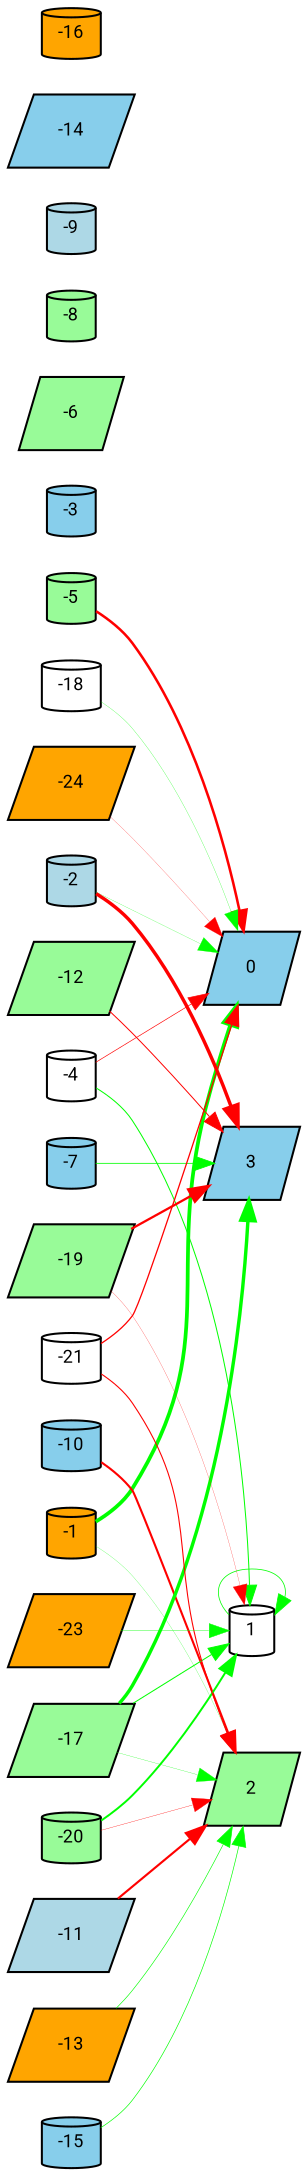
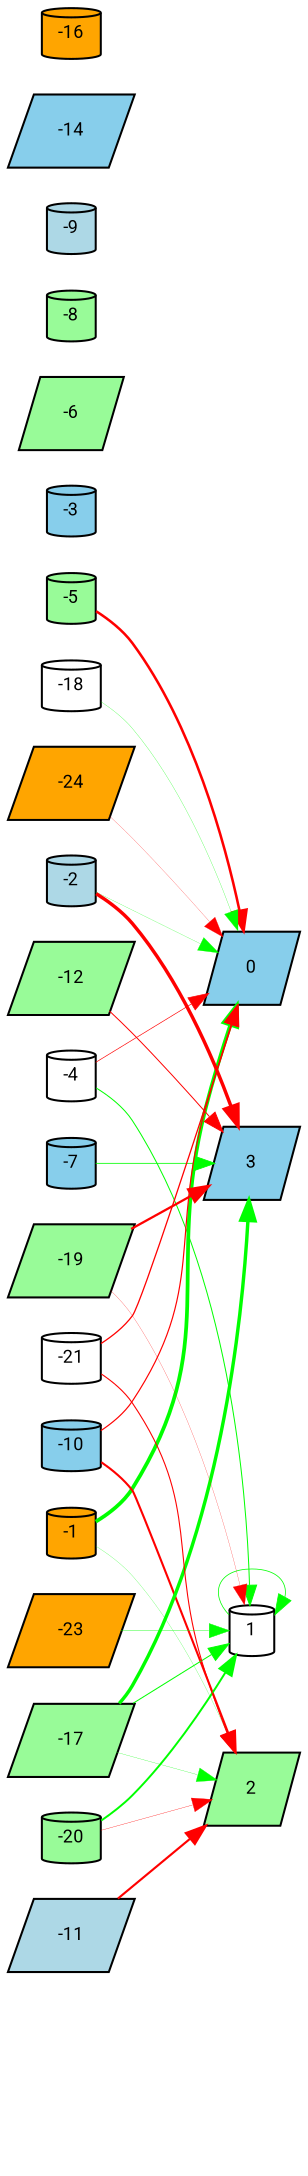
edge "-10" -> "0": added
node "-13": removed
node "-15": removed
